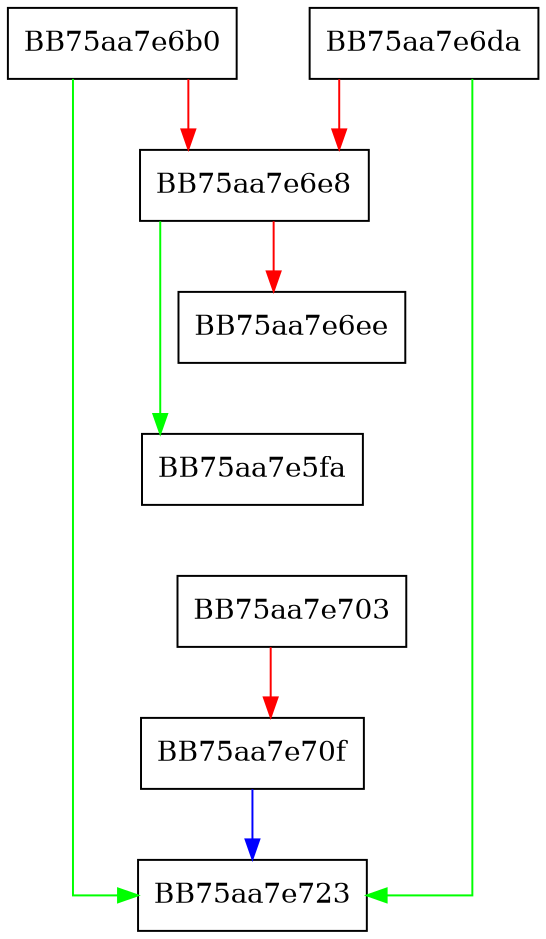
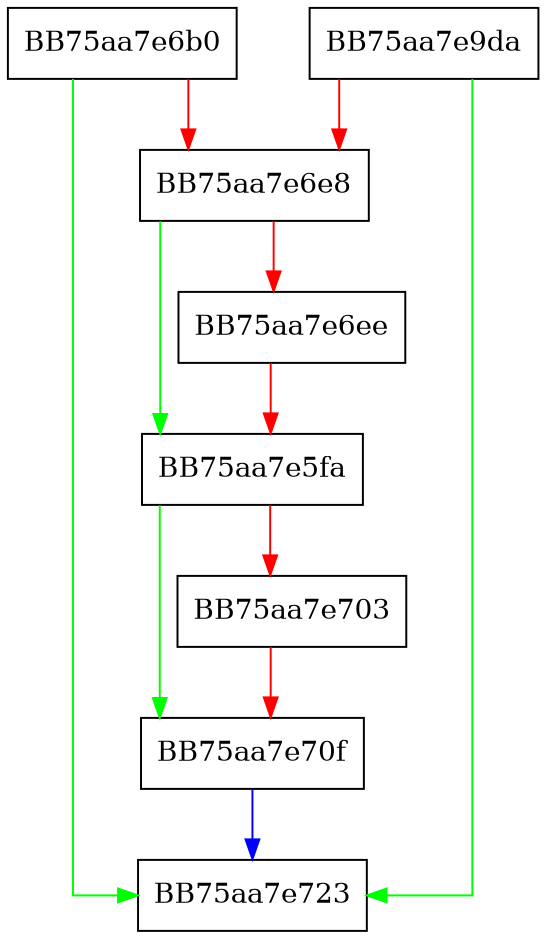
node "BB75aa7e6da": label "BB75aa7e6da" -> "BB75aa7e9da"
edge "BB75aa7e6ee" -> "BB75aa7e5fa": added
edge "BB75aa7e5fa" -> "BB75aa7e703": added
edge "BB75aa7e5fa" -> "BB75aa7e70f": added
